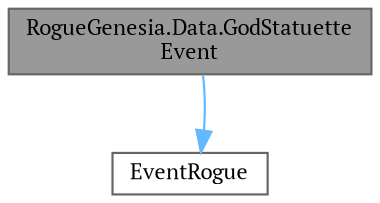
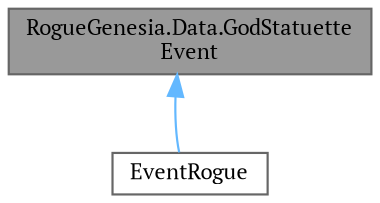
edge "RogueGenesia.Data.GodStatuette Event" -> "EventRogue": reversed
